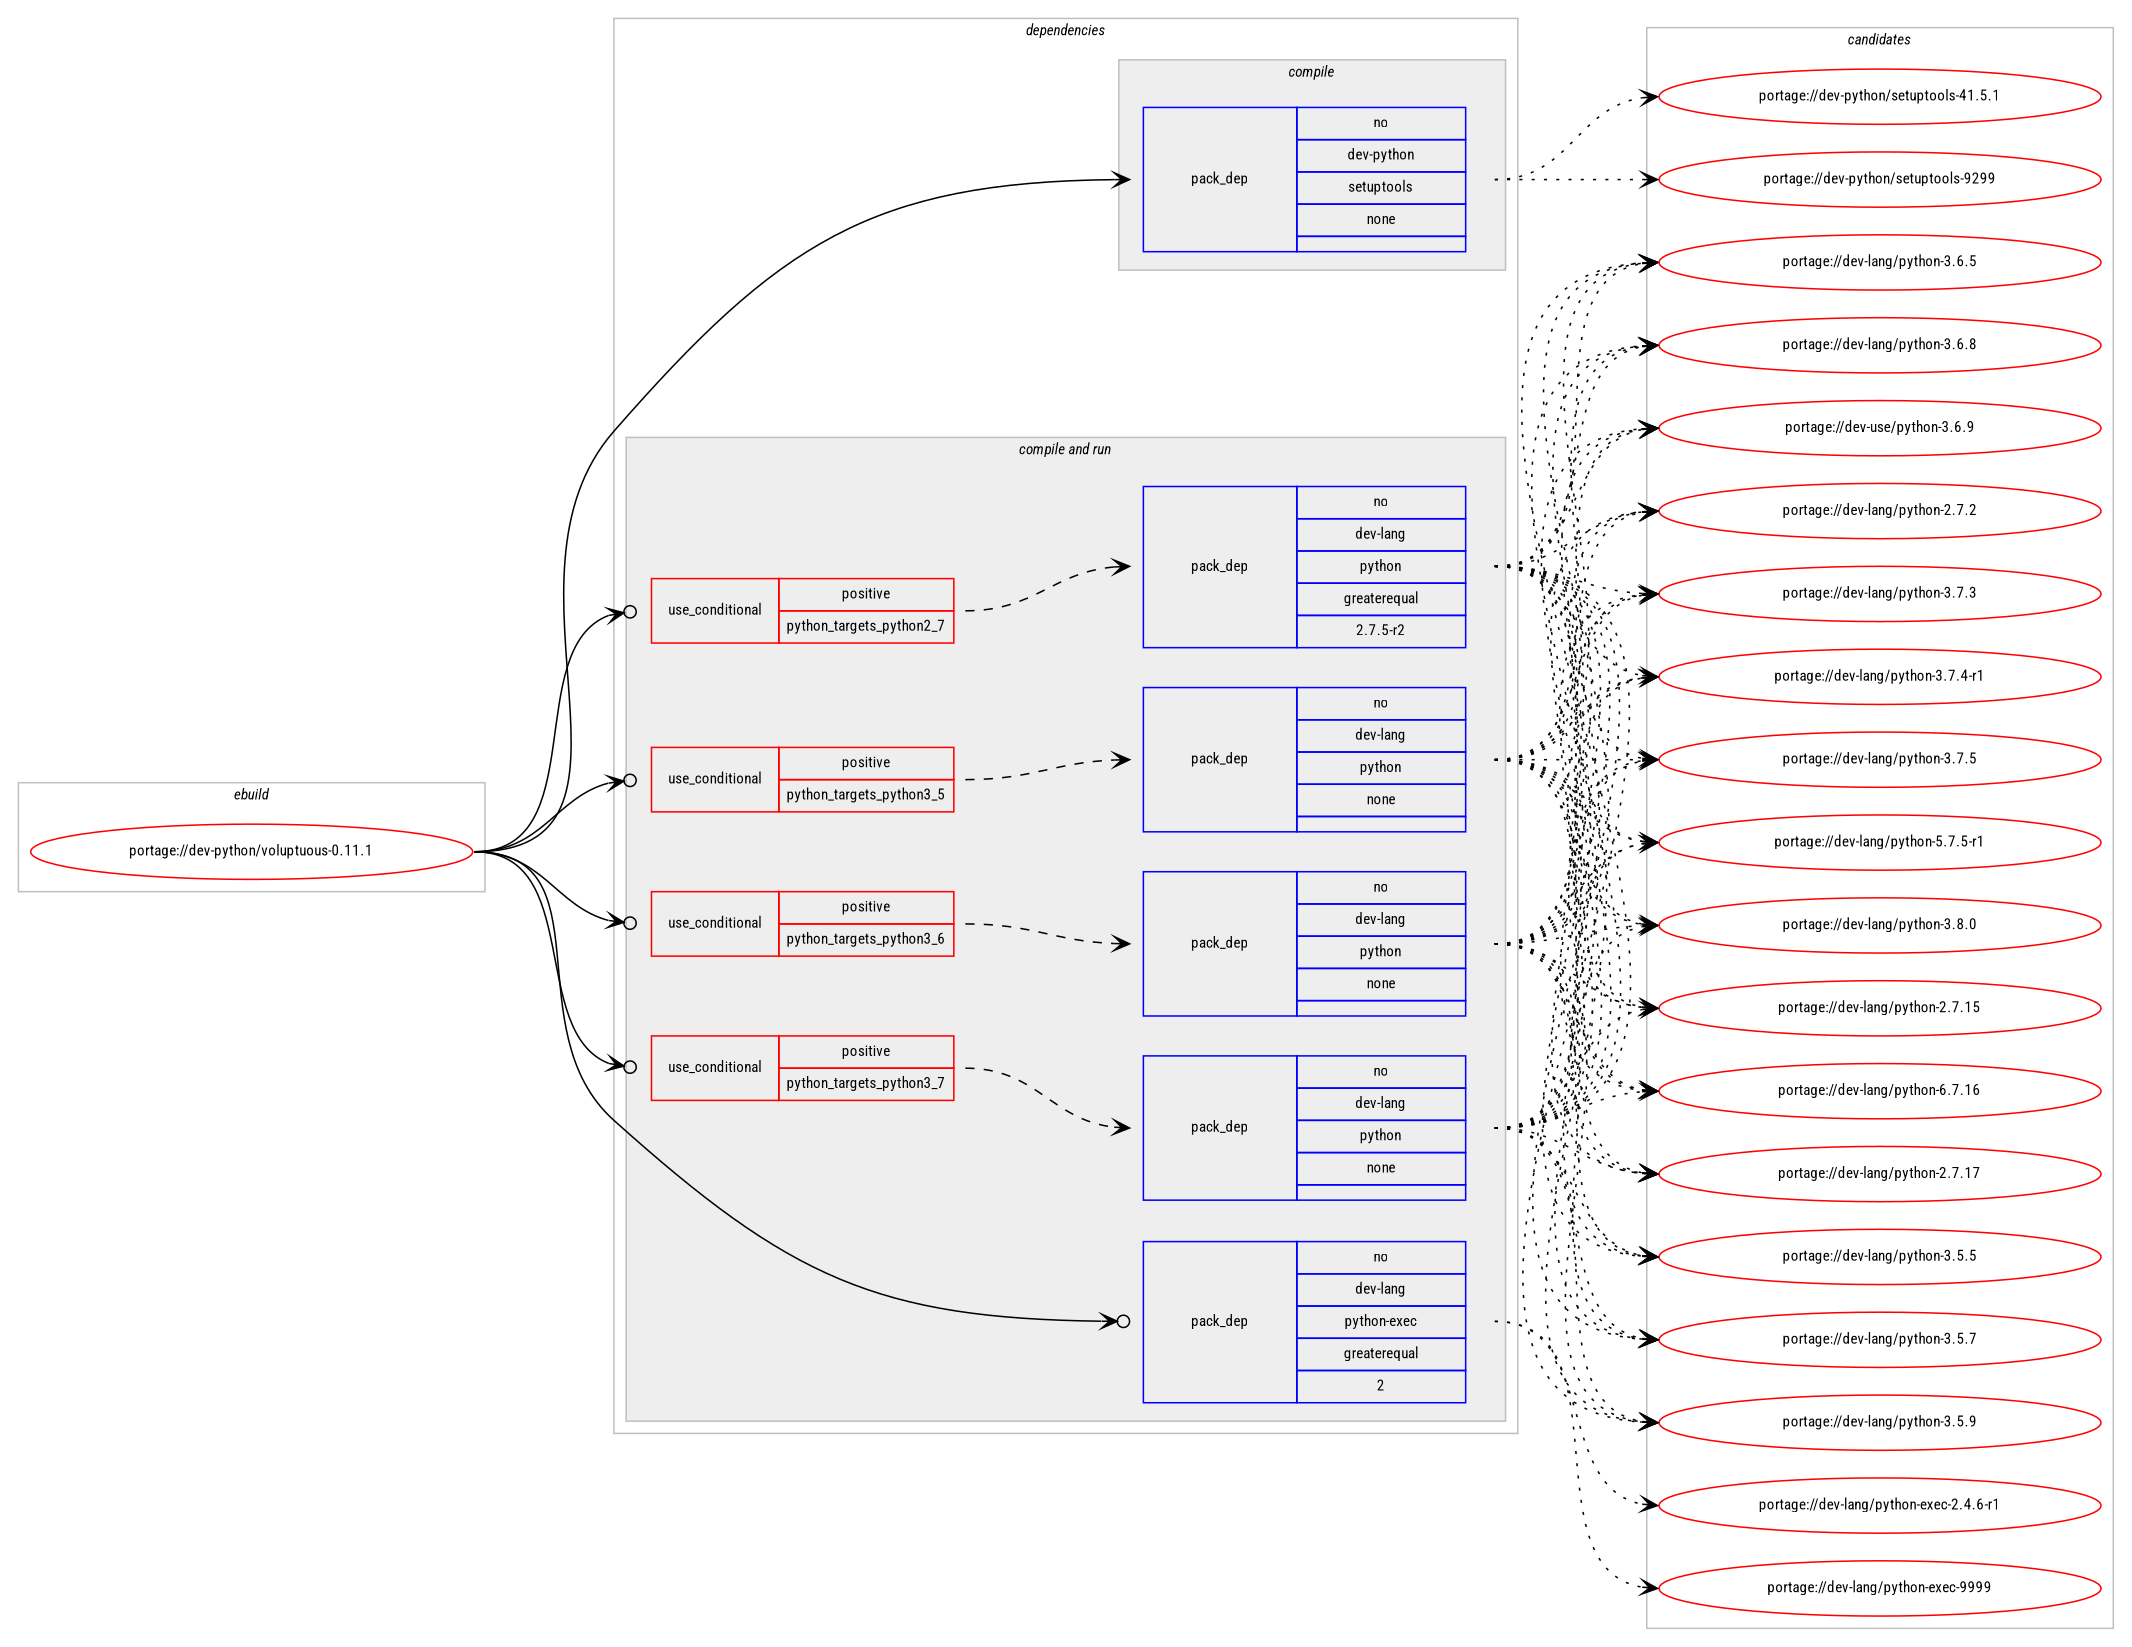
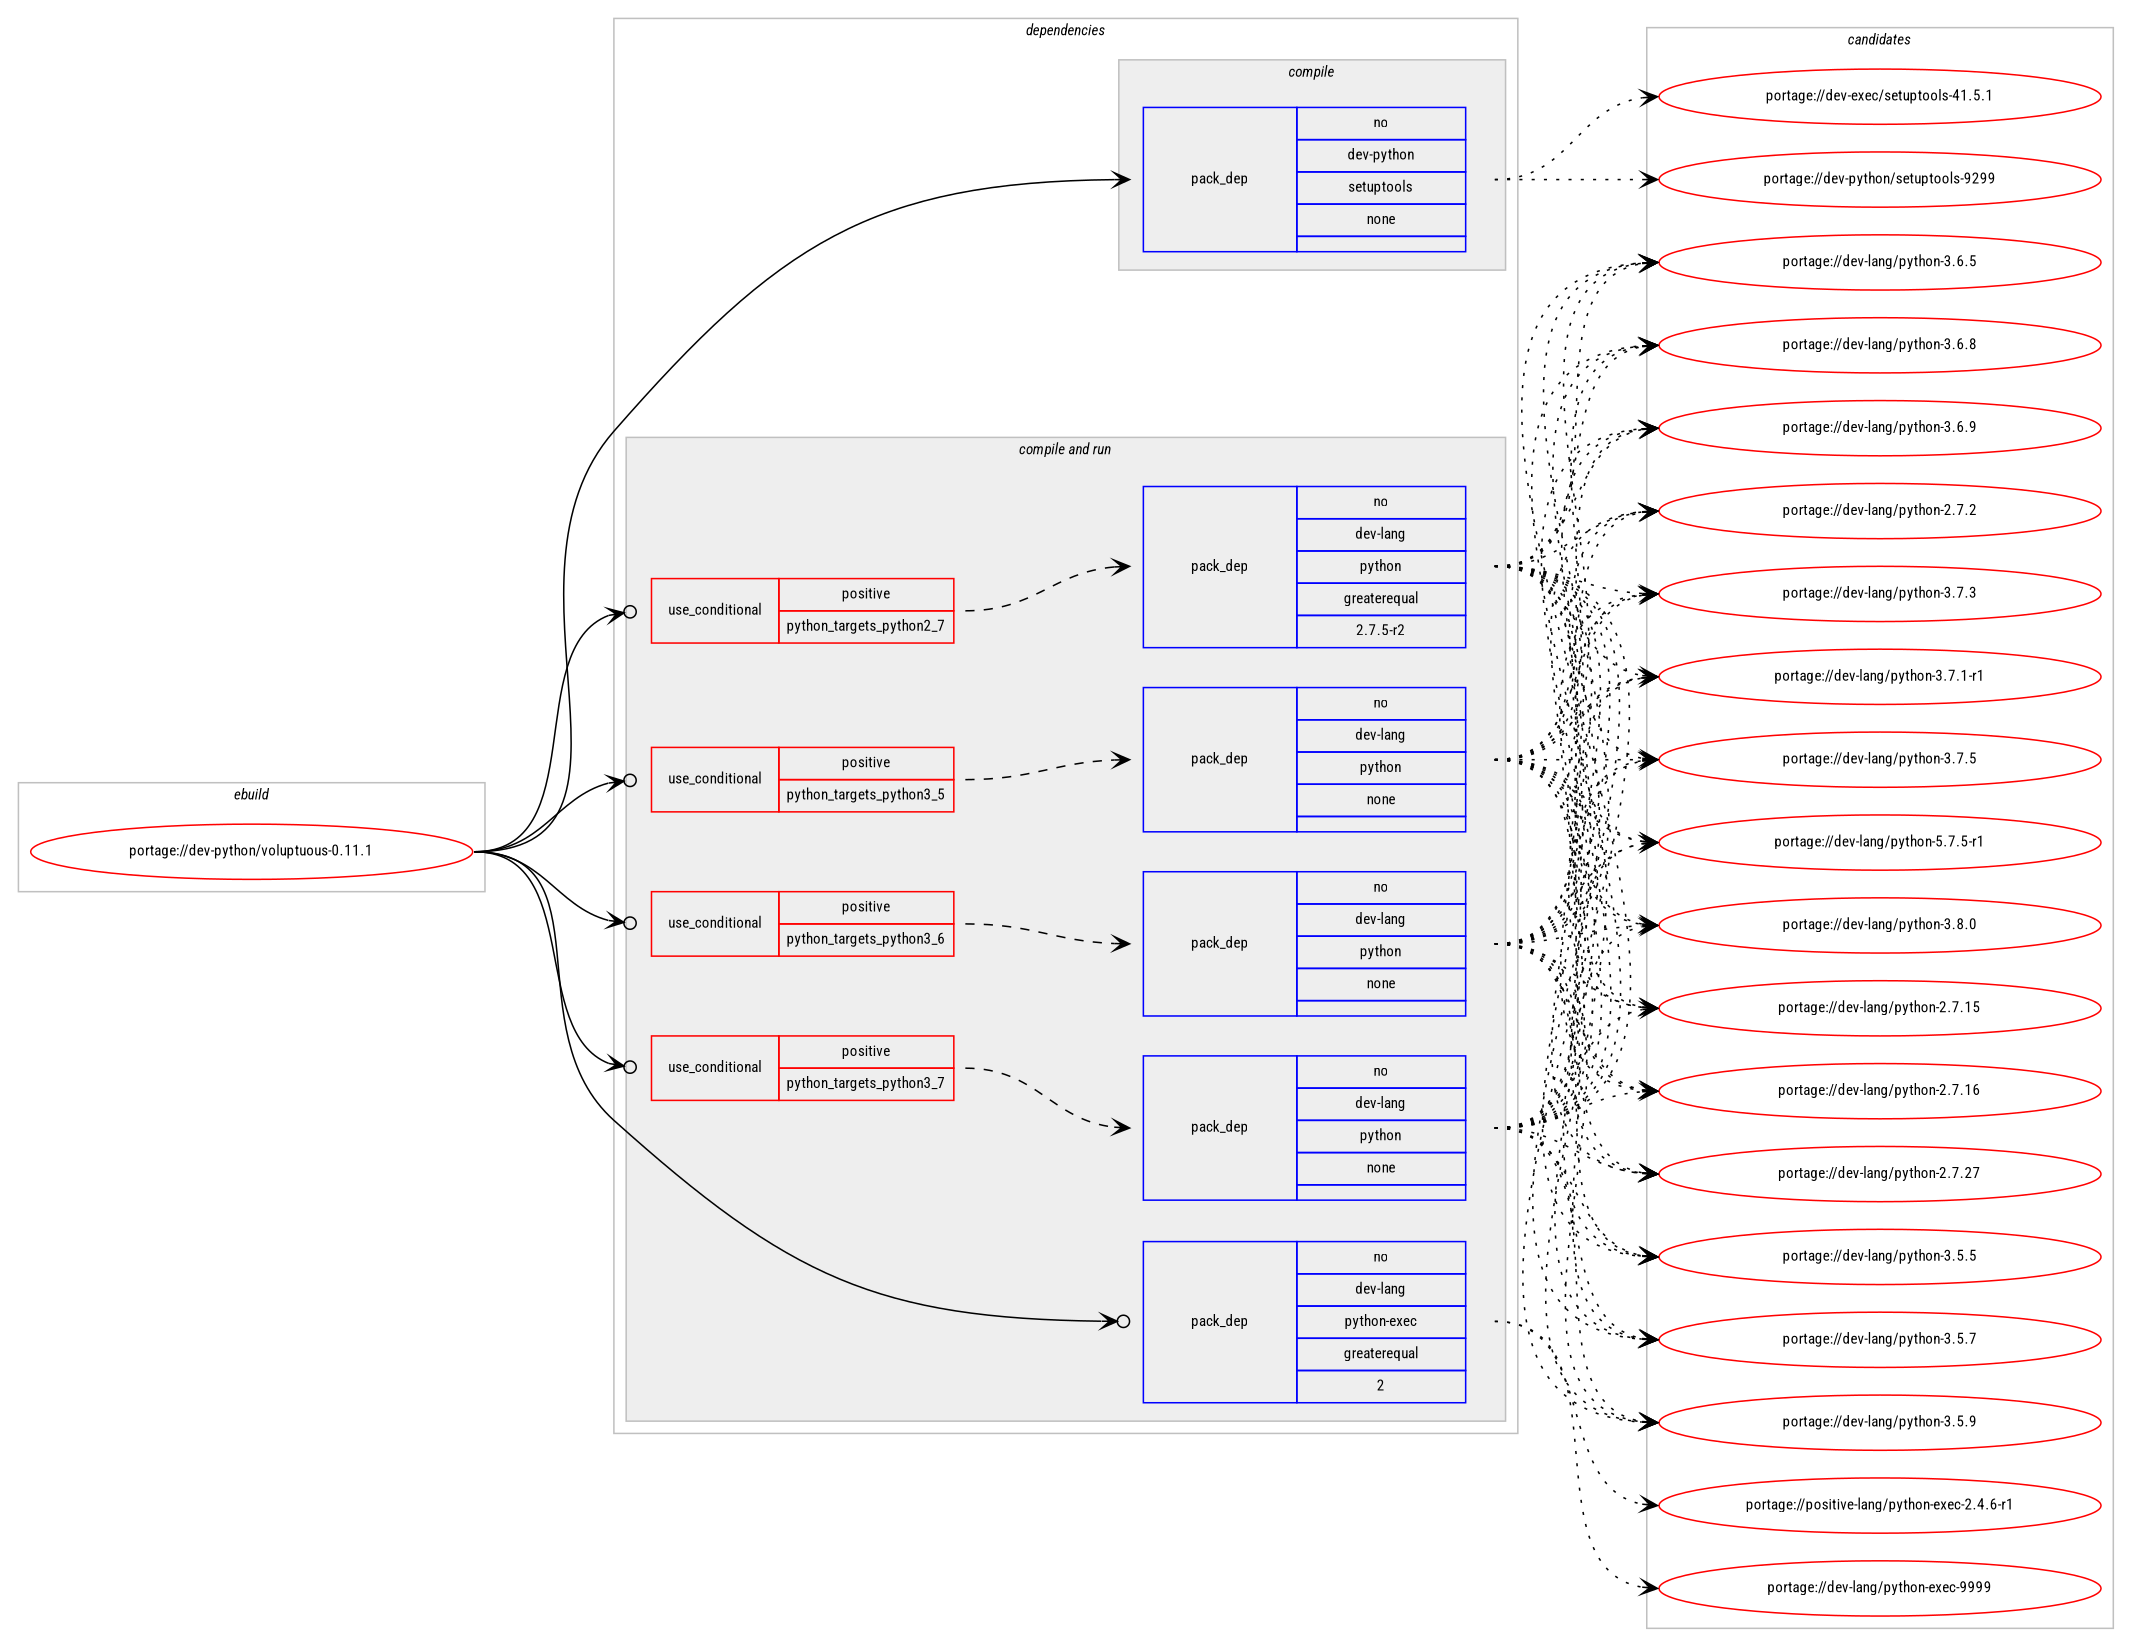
node "portage://dev-python/setuptools-41.5.1": label "portage://dev-python/setuptools-41.5.1" -> "portage://dev-exec/setuptools-41.5.1"
node "portage://dev-use/python-3.6.9": label "portage://dev-use/python-3.6.9" -> "portage://dev-lang/python-3.6.9"
node "portage://dev-lang/python-3.7.4-r1": label "portage://dev-lang/python-3.7.4-r1" -> "portage://dev-lang/python-3.7.1-r1"
node "portage://dev-lang/python-6.7.16": label "portage://dev-lang/python-6.7.16" -> "portage://dev-lang/python-2.7.16"
node "portage://dev-lang/python-2.7.17": label "portage://dev-lang/python-2.7.17" -> "portage://dev-lang/python-2.7.27"
node "portage://dev-lang/python-exec-2.4.6-r1": label "portage://dev-lang/python-exec-2.4.6-r1" -> "portage://positive-lang/python-exec-2.4.6-r1"
